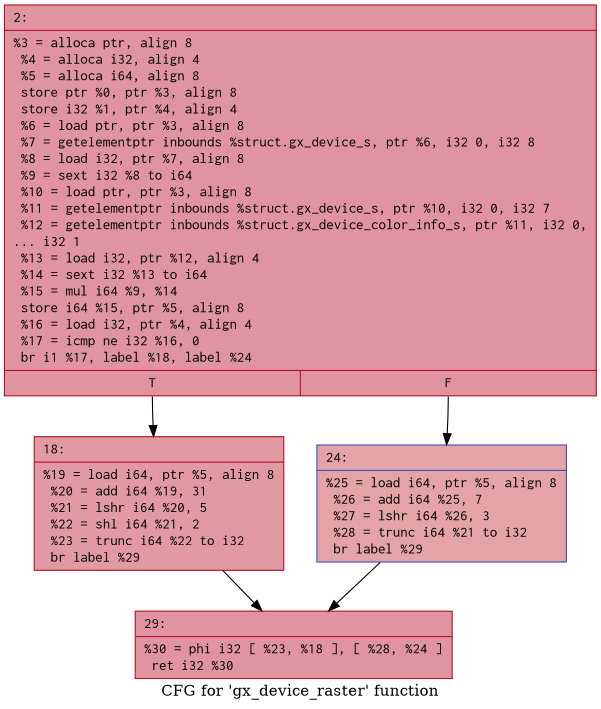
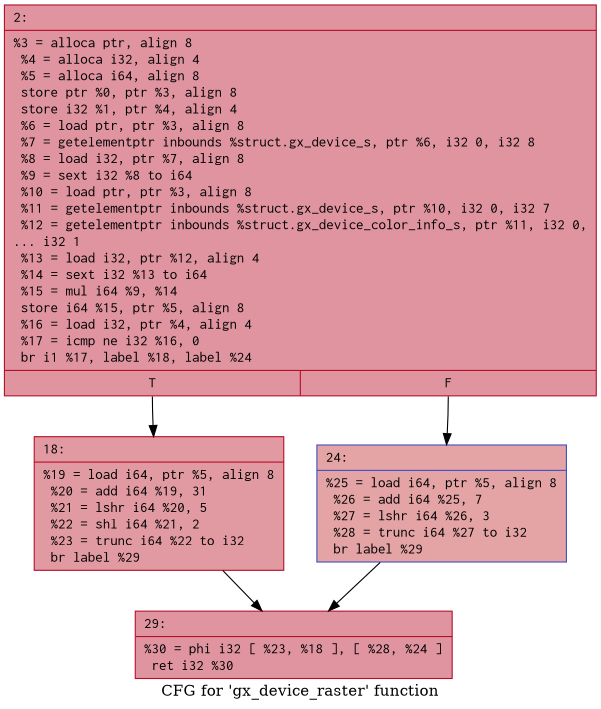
node "24:": text "%28 = trunc i64 %21 to i32" -> "%28 = trunc i64 %27 to i32"
